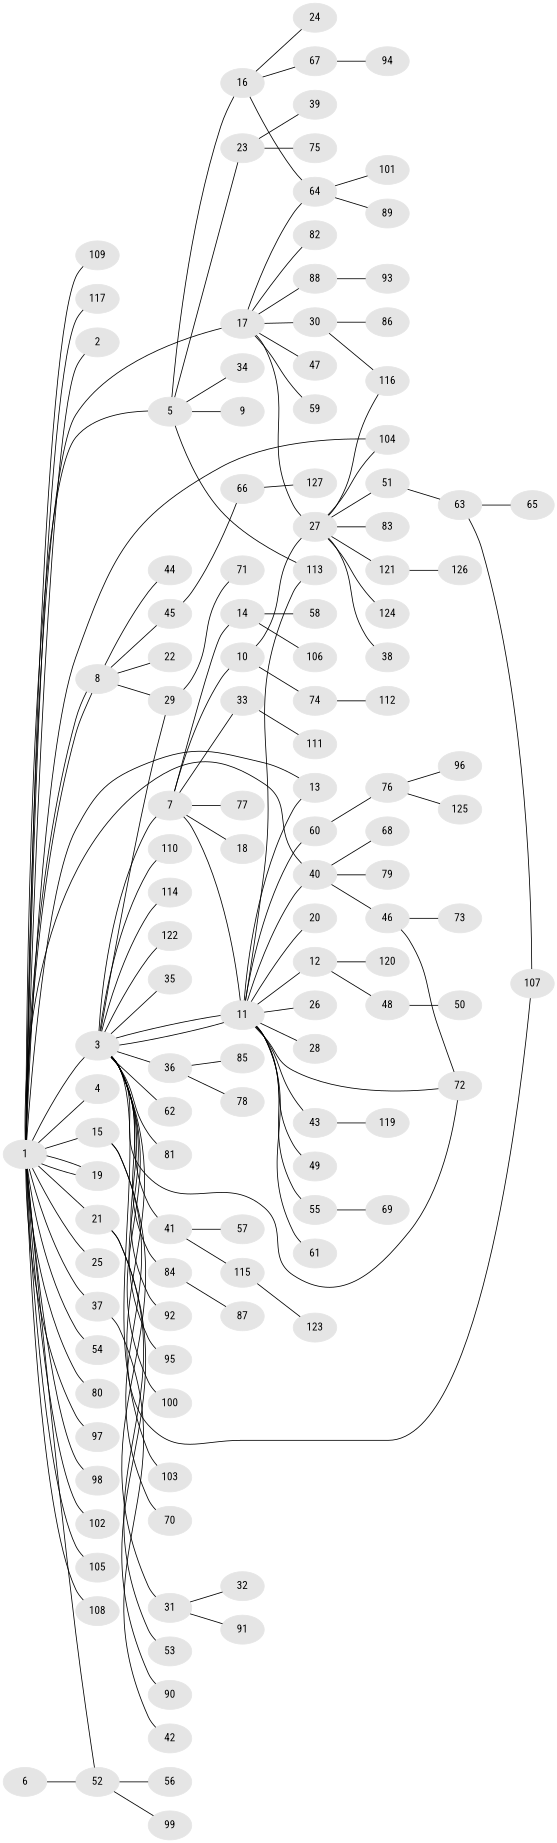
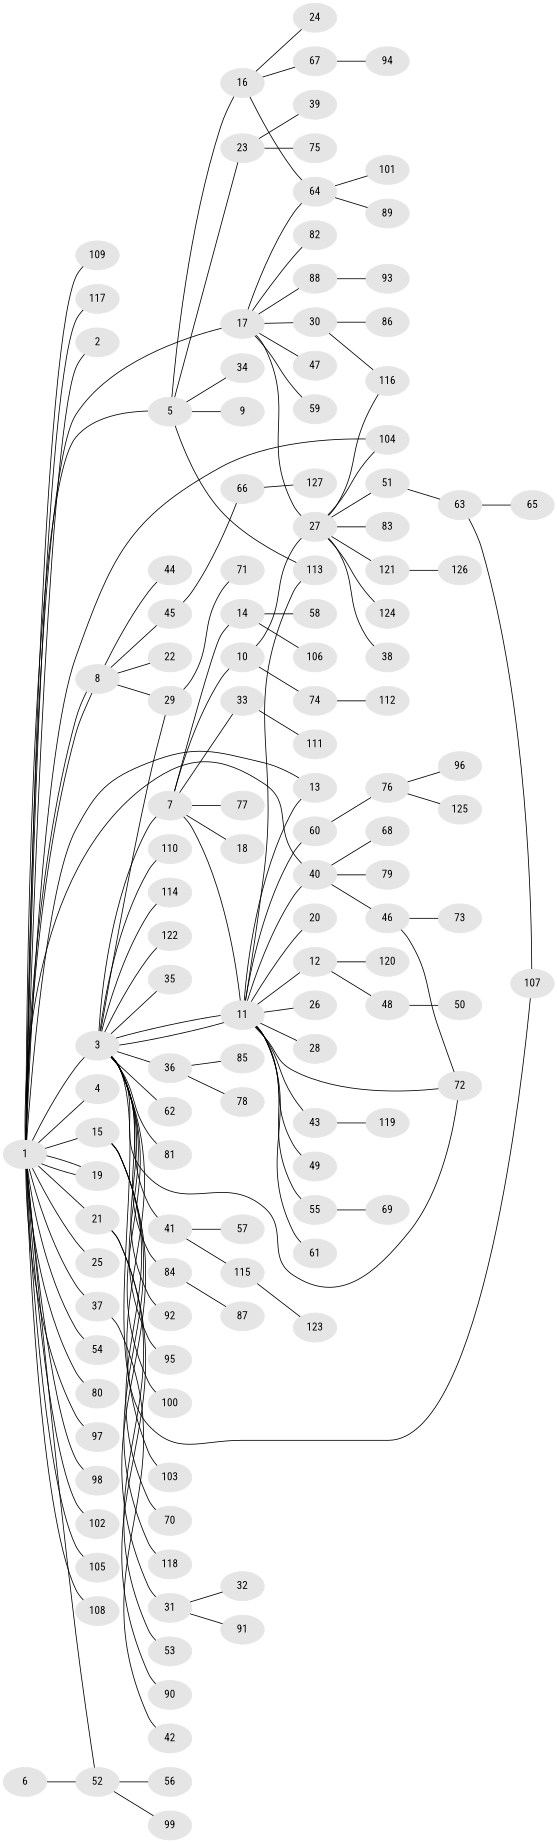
node "118": added
